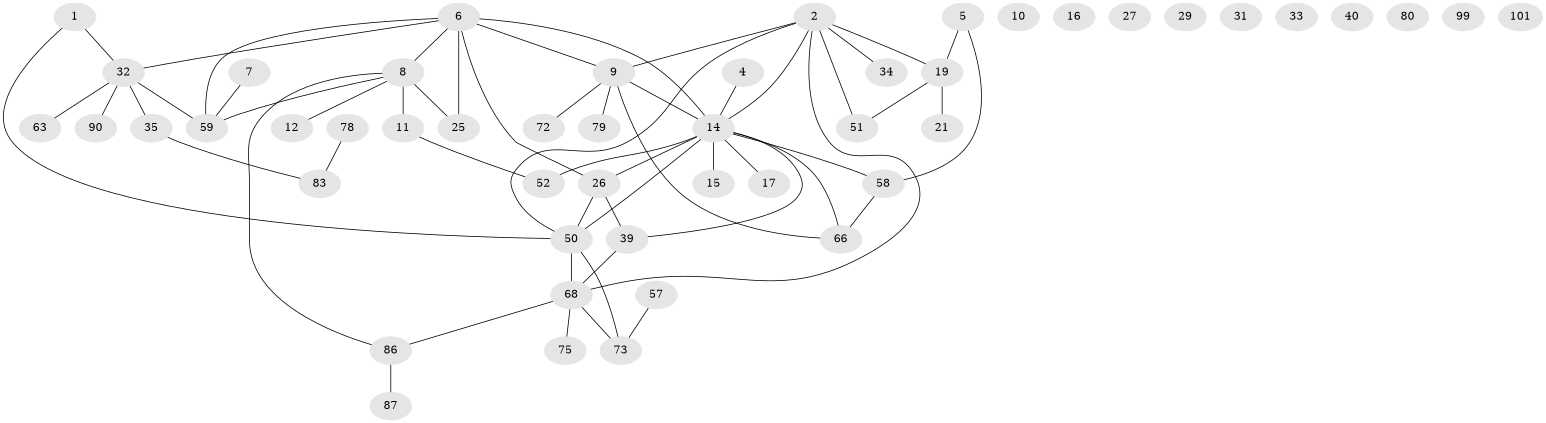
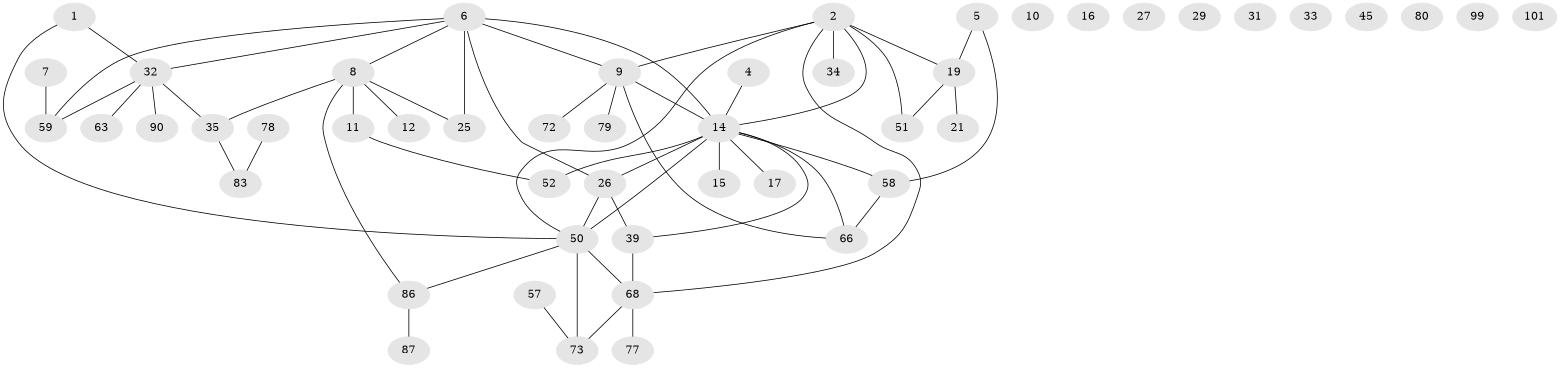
node "40": label "40" -> "45"
edge "8" -- "59": now "8" -- "35"
edge "68" -- "86": now "50" -- "86"
node "75": label "75" -> "77"
